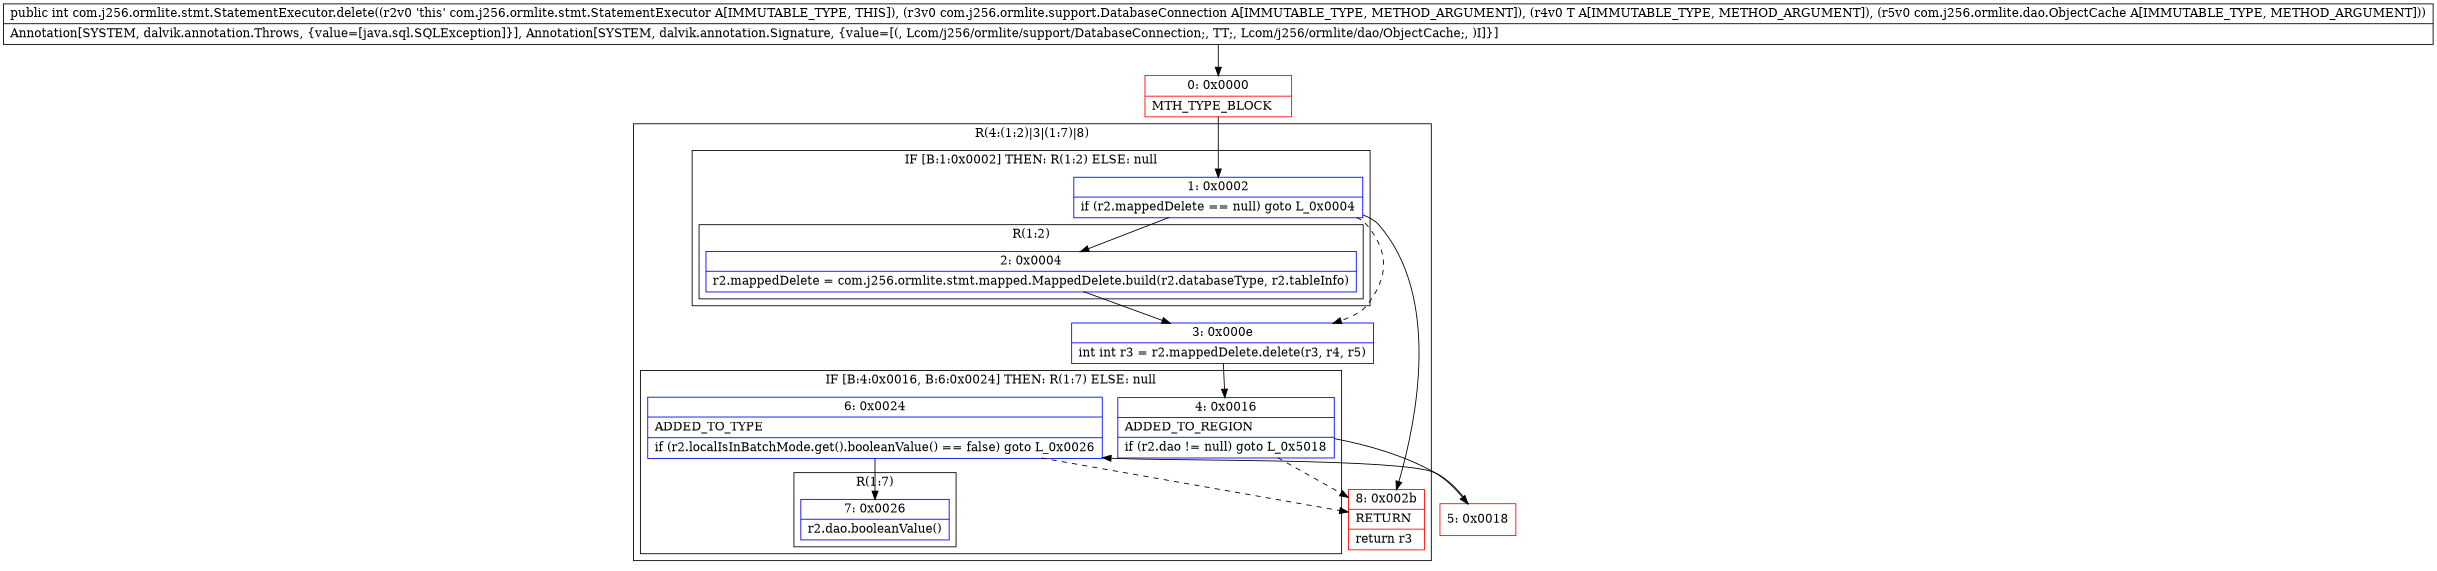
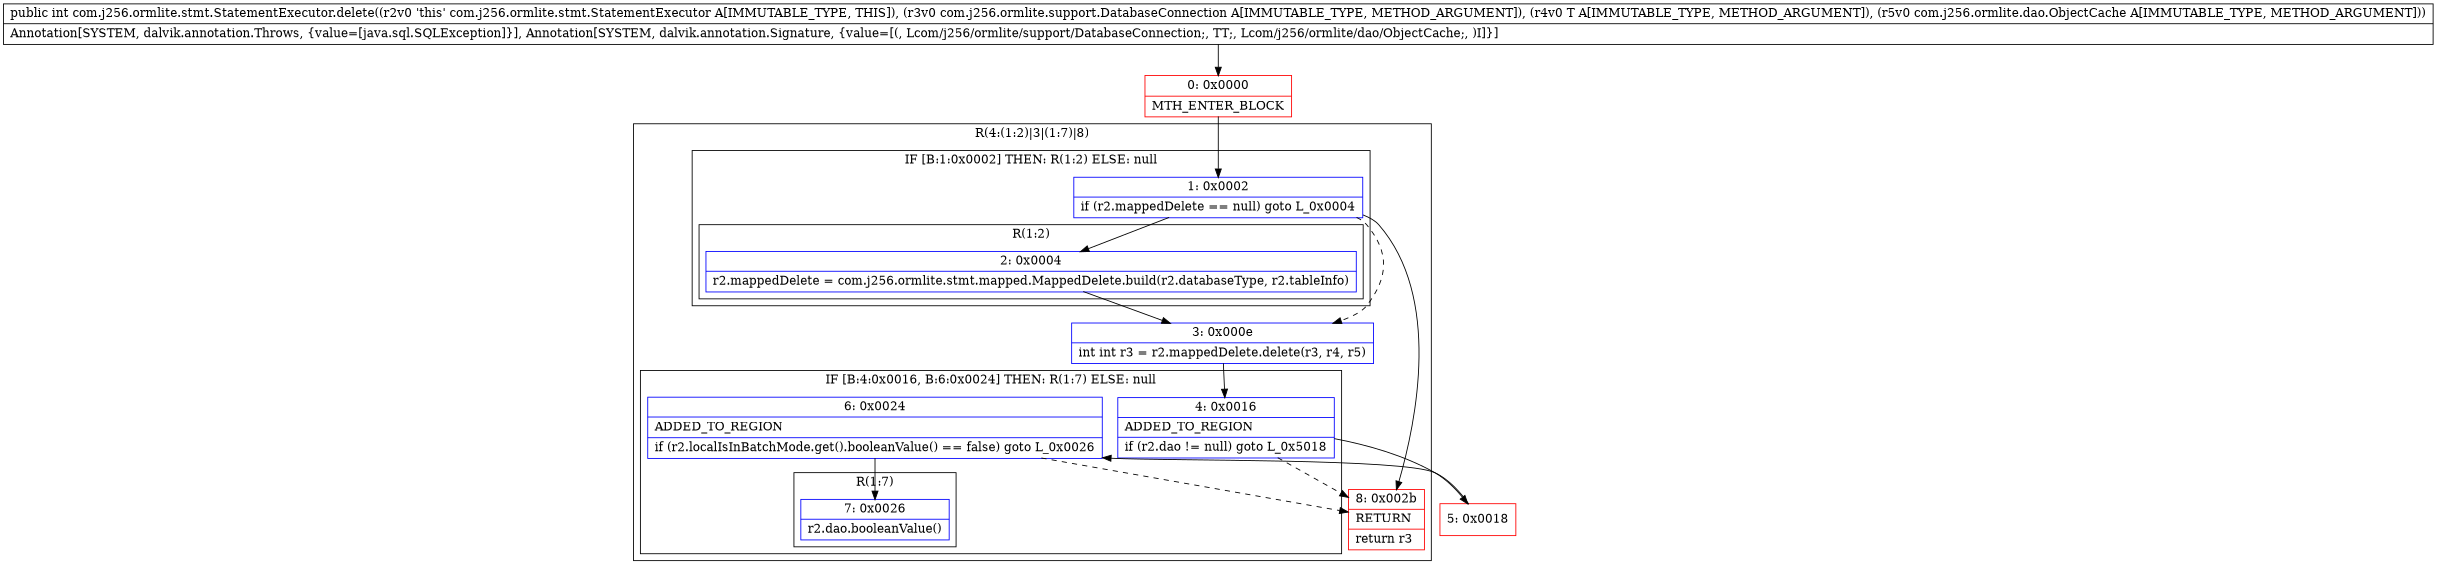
node "0: 0x0000": text "MTH_TYPE_BLOCK" -> "MTH_ENTER_BLOCK"
node "6: 0x0024": text "ADDED_TO_TYPE" -> "ADDED_TO_REGION"
